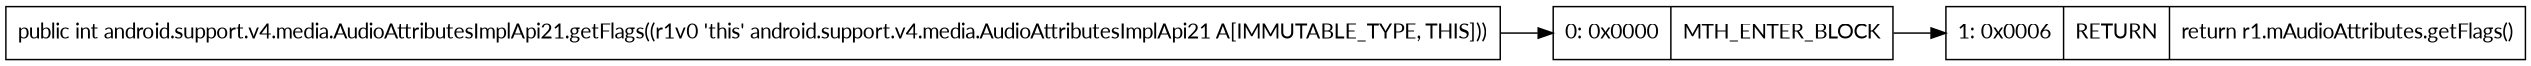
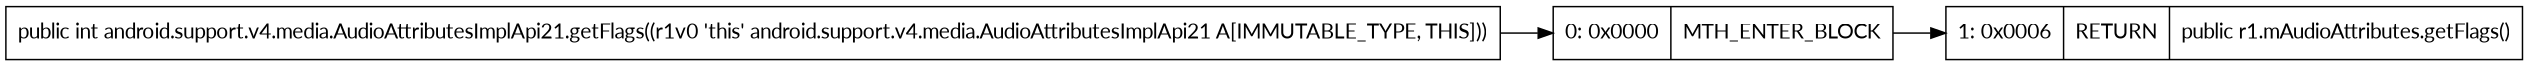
node "1: 0x0006": text "return r1.mAudioAttributes.getFlags()" -> "public r1.mAudioAttributes.getFlags()"
